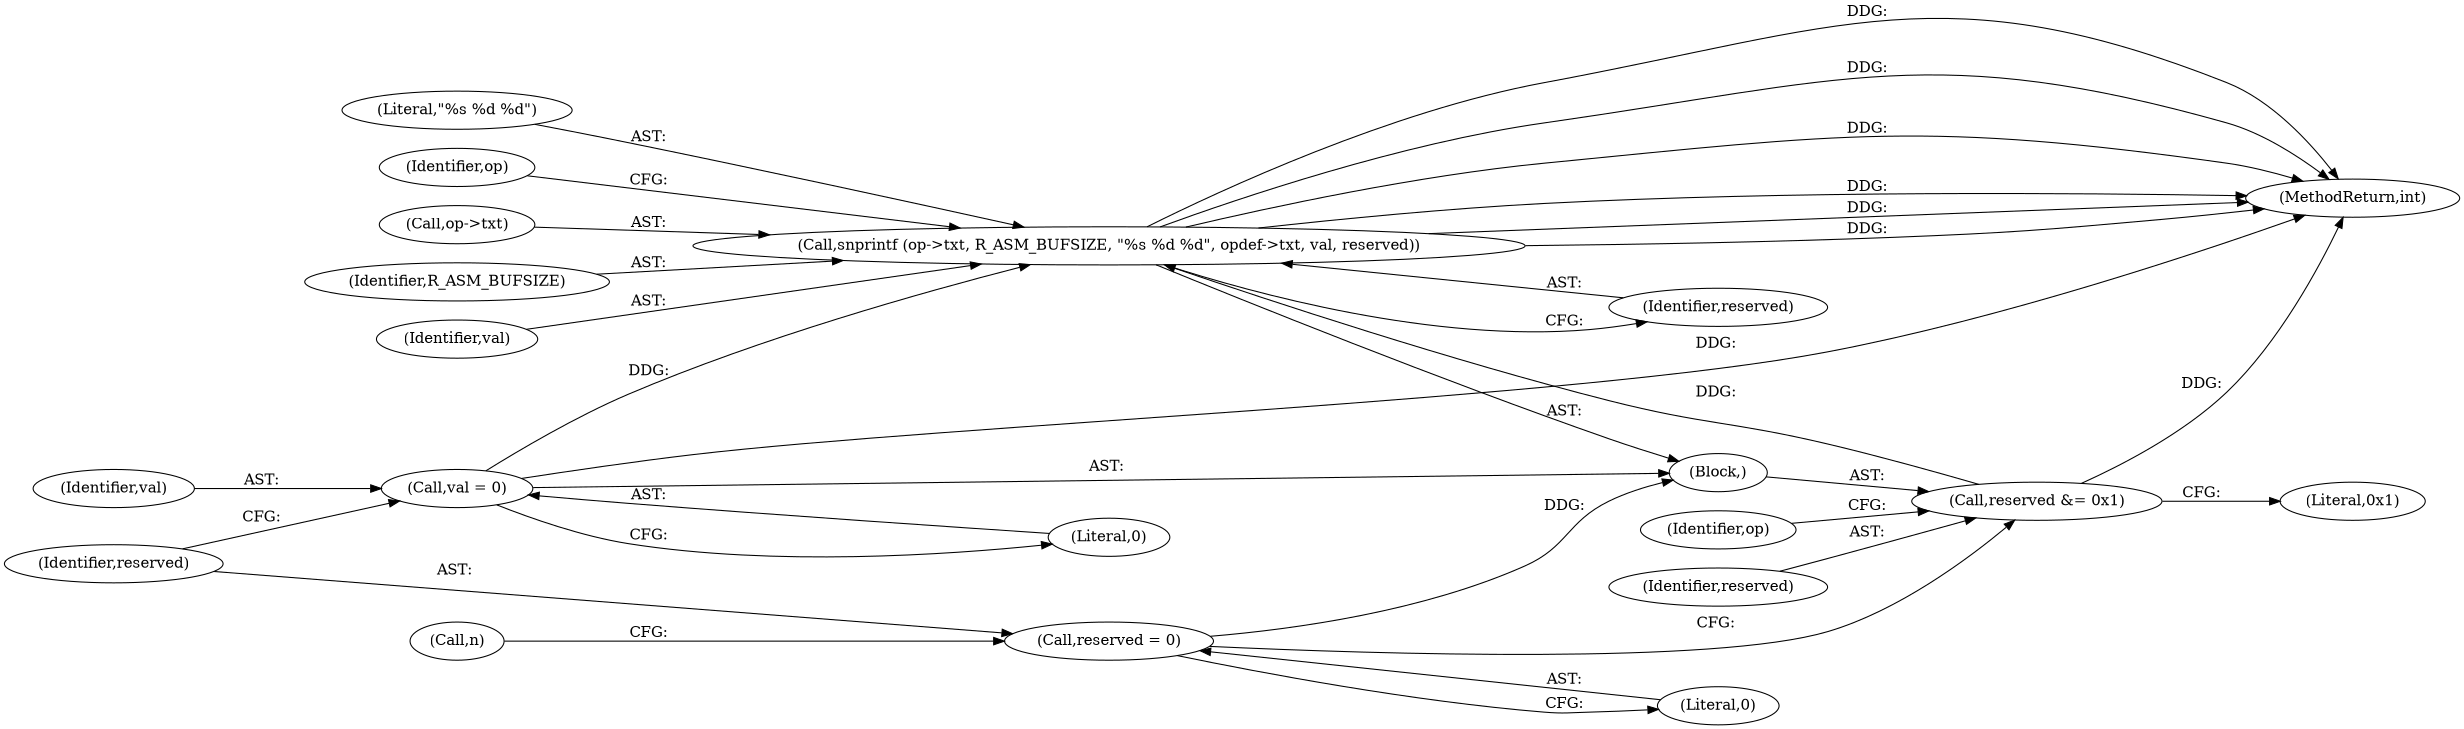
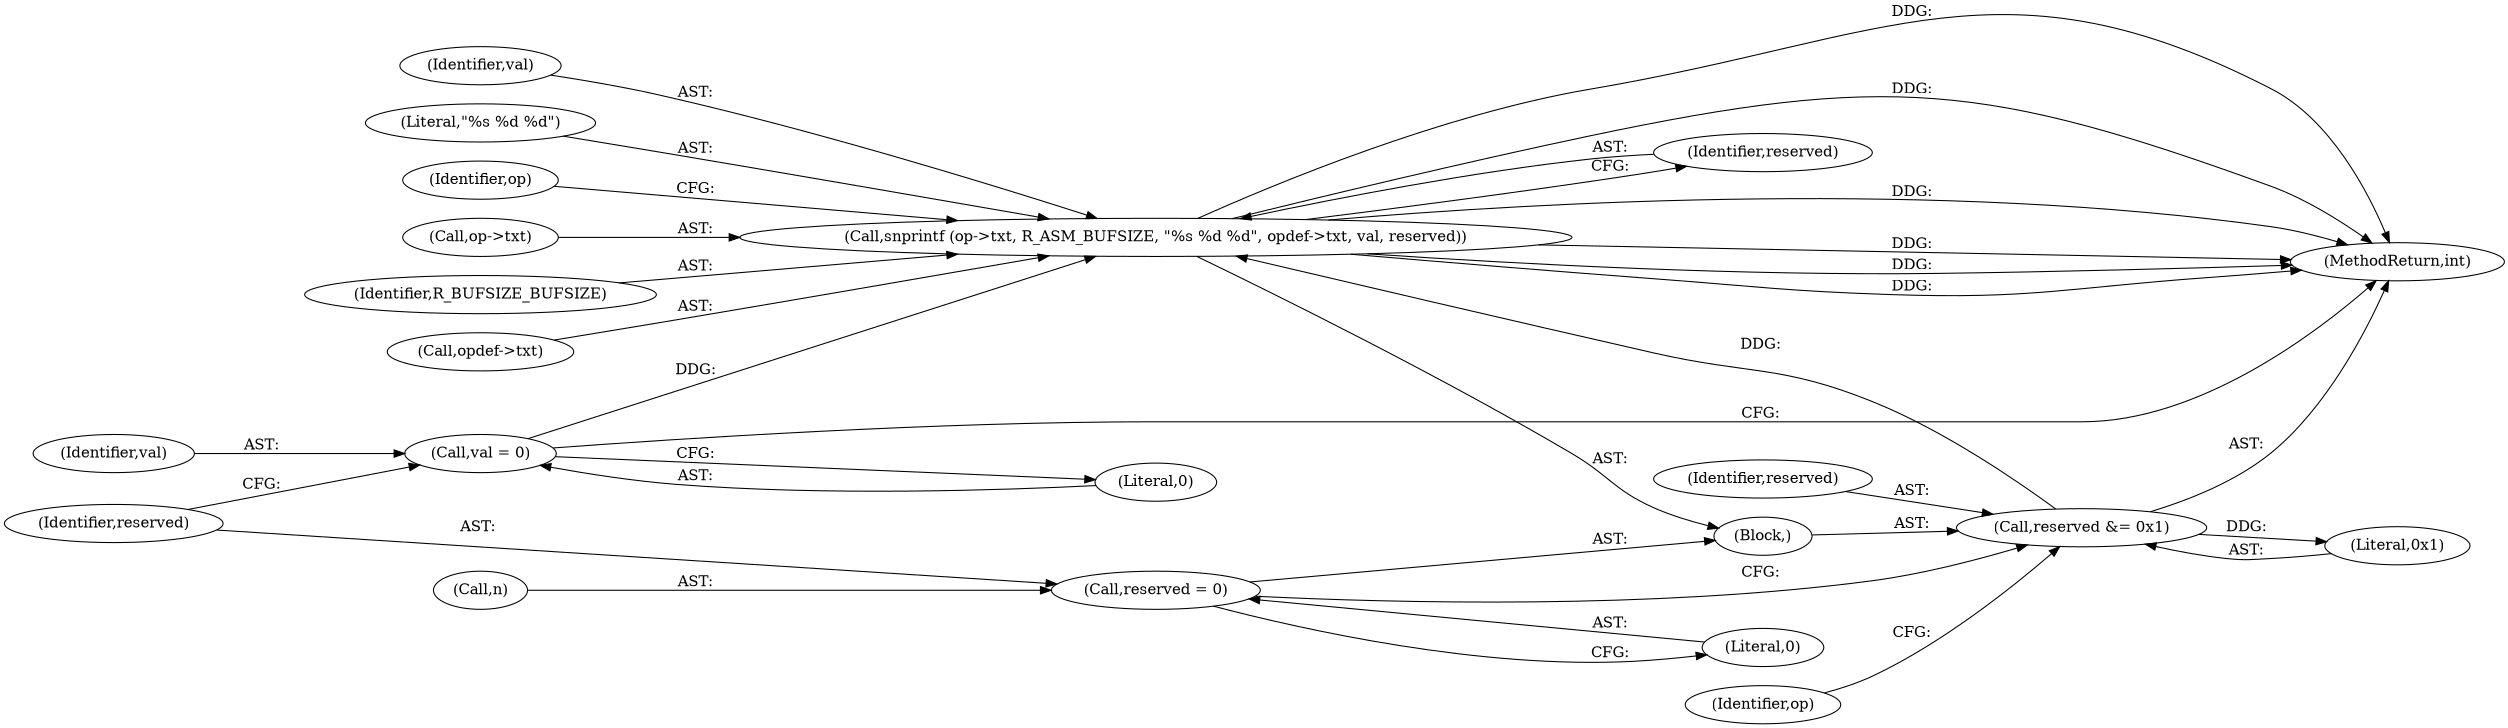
node "(Identifier,R_ASM_BUFSIZE)": label "(Identifier,R_ASM_BUFSIZE)" -> "(Identifier,R_BUFSIZE_BUFSIZE)"
edge "(Call,val = 0)" -> "(MethodReturn,int)": label "DDG: " -> "CFG: "
node "(Call,opdef->txt)": added
edge "(Call,reserved &= 0x1)" -> "(MethodReturn,int)": label "DDG: " -> "AST: "
edge "(Call,val = 0)" -> "(Block,)": removed, label "AST:"
edge "(Call,reserved &= 0x1)" -> "(Literal,0x1)": label "CFG: " -> "DDG: "
edge "(Call,reserved = 0)" -> "(Block,)": label "DDG: " -> "AST: "
edge "(Literal,0x1)" -> "(Call,reserved &= 0x1)": added, label "AST:"
edge "(Call,n)" -> "(Call,reserved = 0)": label "CFG: " -> "AST: "
